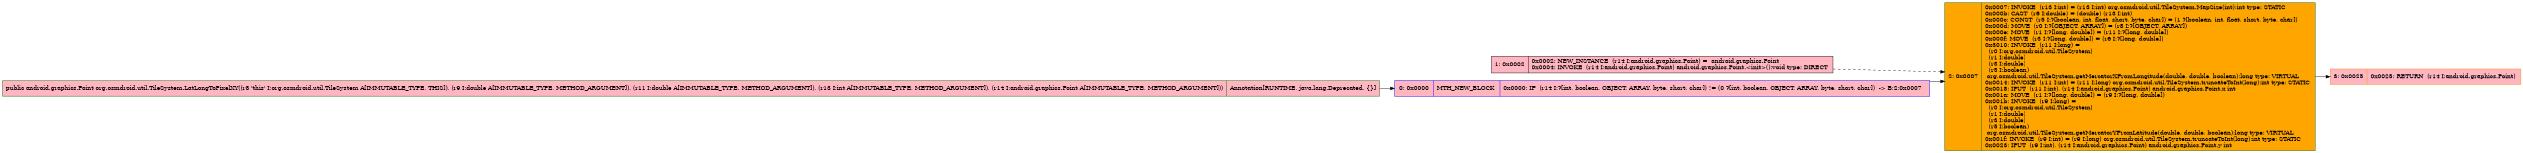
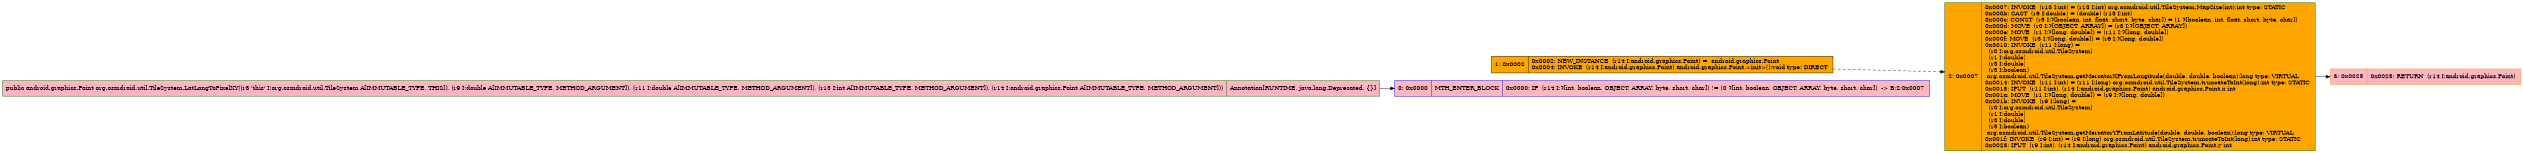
node "1: 0x0002": fillcolor lightpink -> orange
edge "0: 0x0000" -> "2: 0x0007": removed
node "0: 0x0000": text "MTH_NEW_BLOCK" -> "MTH_ENTER_BLOCK"
